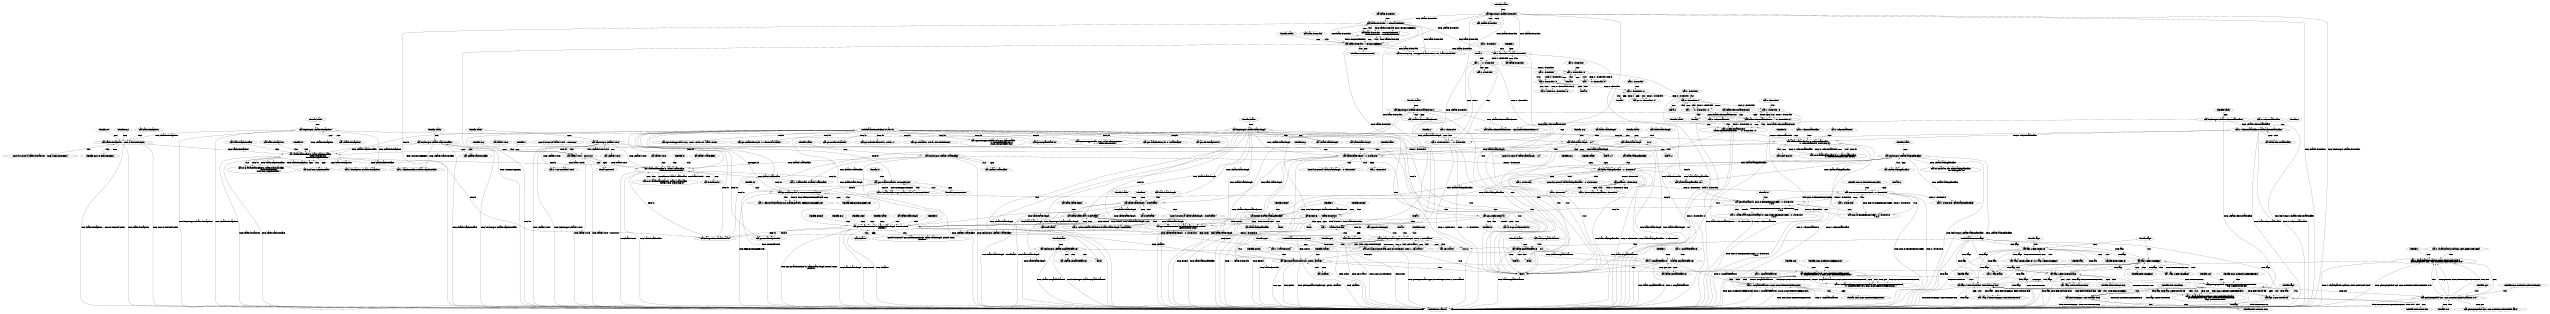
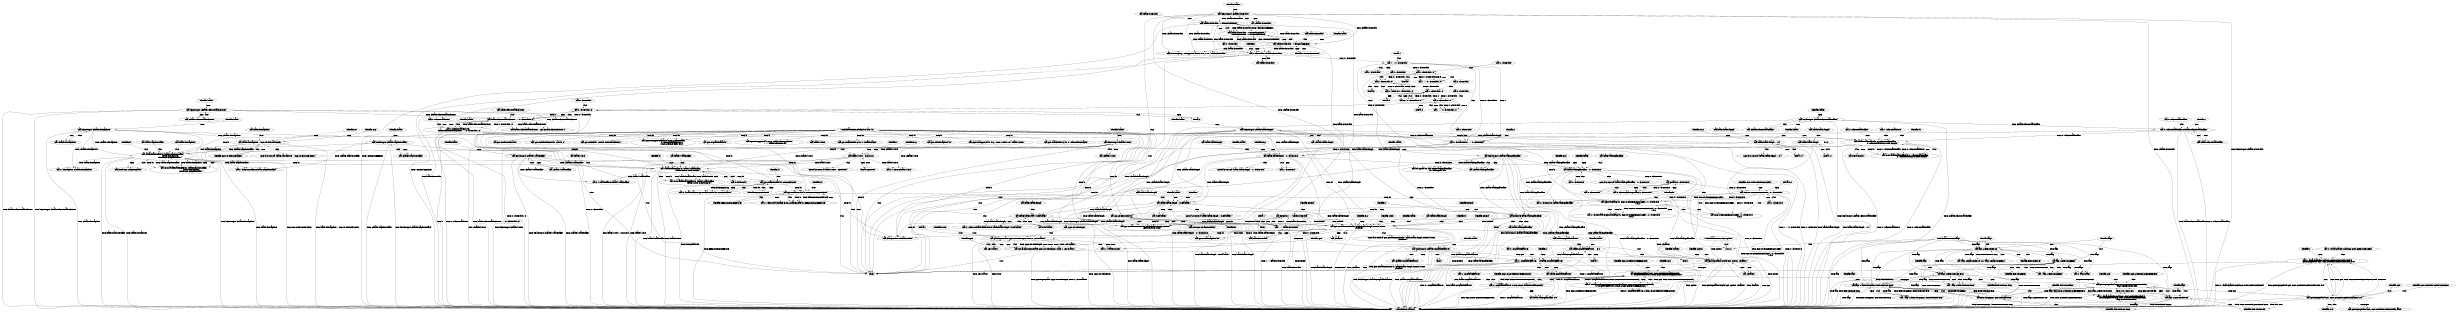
node "(Call,&header.refcount_table_offset)": added
edge "(ControlStructure,if (header.l1_size > 0x2000000))" -> "(Call,header.l1_size > 0x2000000)": reversed
edge "(MethodParameterIn,BlockDriverState *bs)" -> "(Call,qcow2_cache_create(bs, REFCOUNT_CACHE_SIZE))": label "CLUSTERS: bs" -> "DDG: bs"
edge "(Call,s->compatible_features & QCOW2_COMPAT_LAZY_REFCOUNTS)" -> "(Identifier,QCOW2_COMPAT_LAZY_REFCOUNTS)": now "(Call,s->compatible_features & QCOW2_COMPAT_LAZY_REFCOUNTS)" -> "(Call,header.backing_file_offset != 0)"
